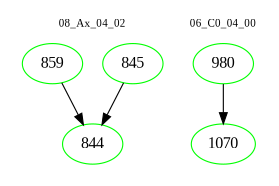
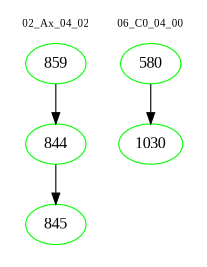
cluster "08_Ax_04_02": label "08_Ax_04_02" -> "02_Ax_04_02"
node "980": label "980" -> "580"
edge "845" -> "844": reversed
node "1070": label "1070" -> "1030"
